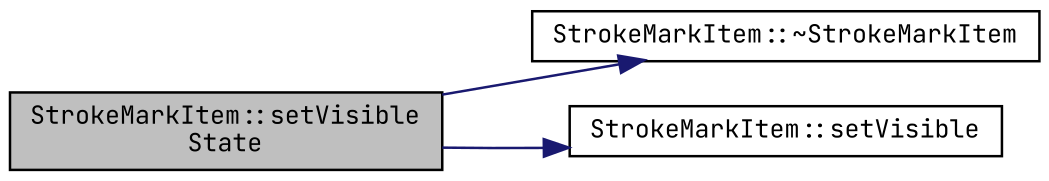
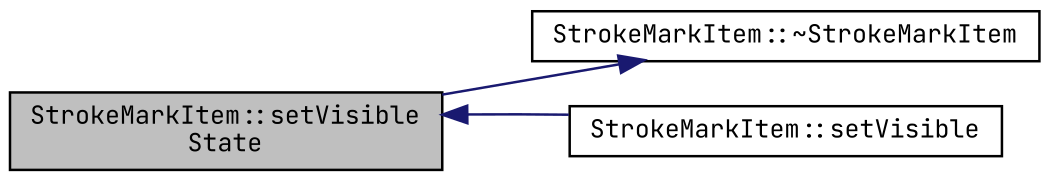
edge "StrokeMarkItem::setVisible State" -> "StrokeMarkItem::setVisible": reversed
